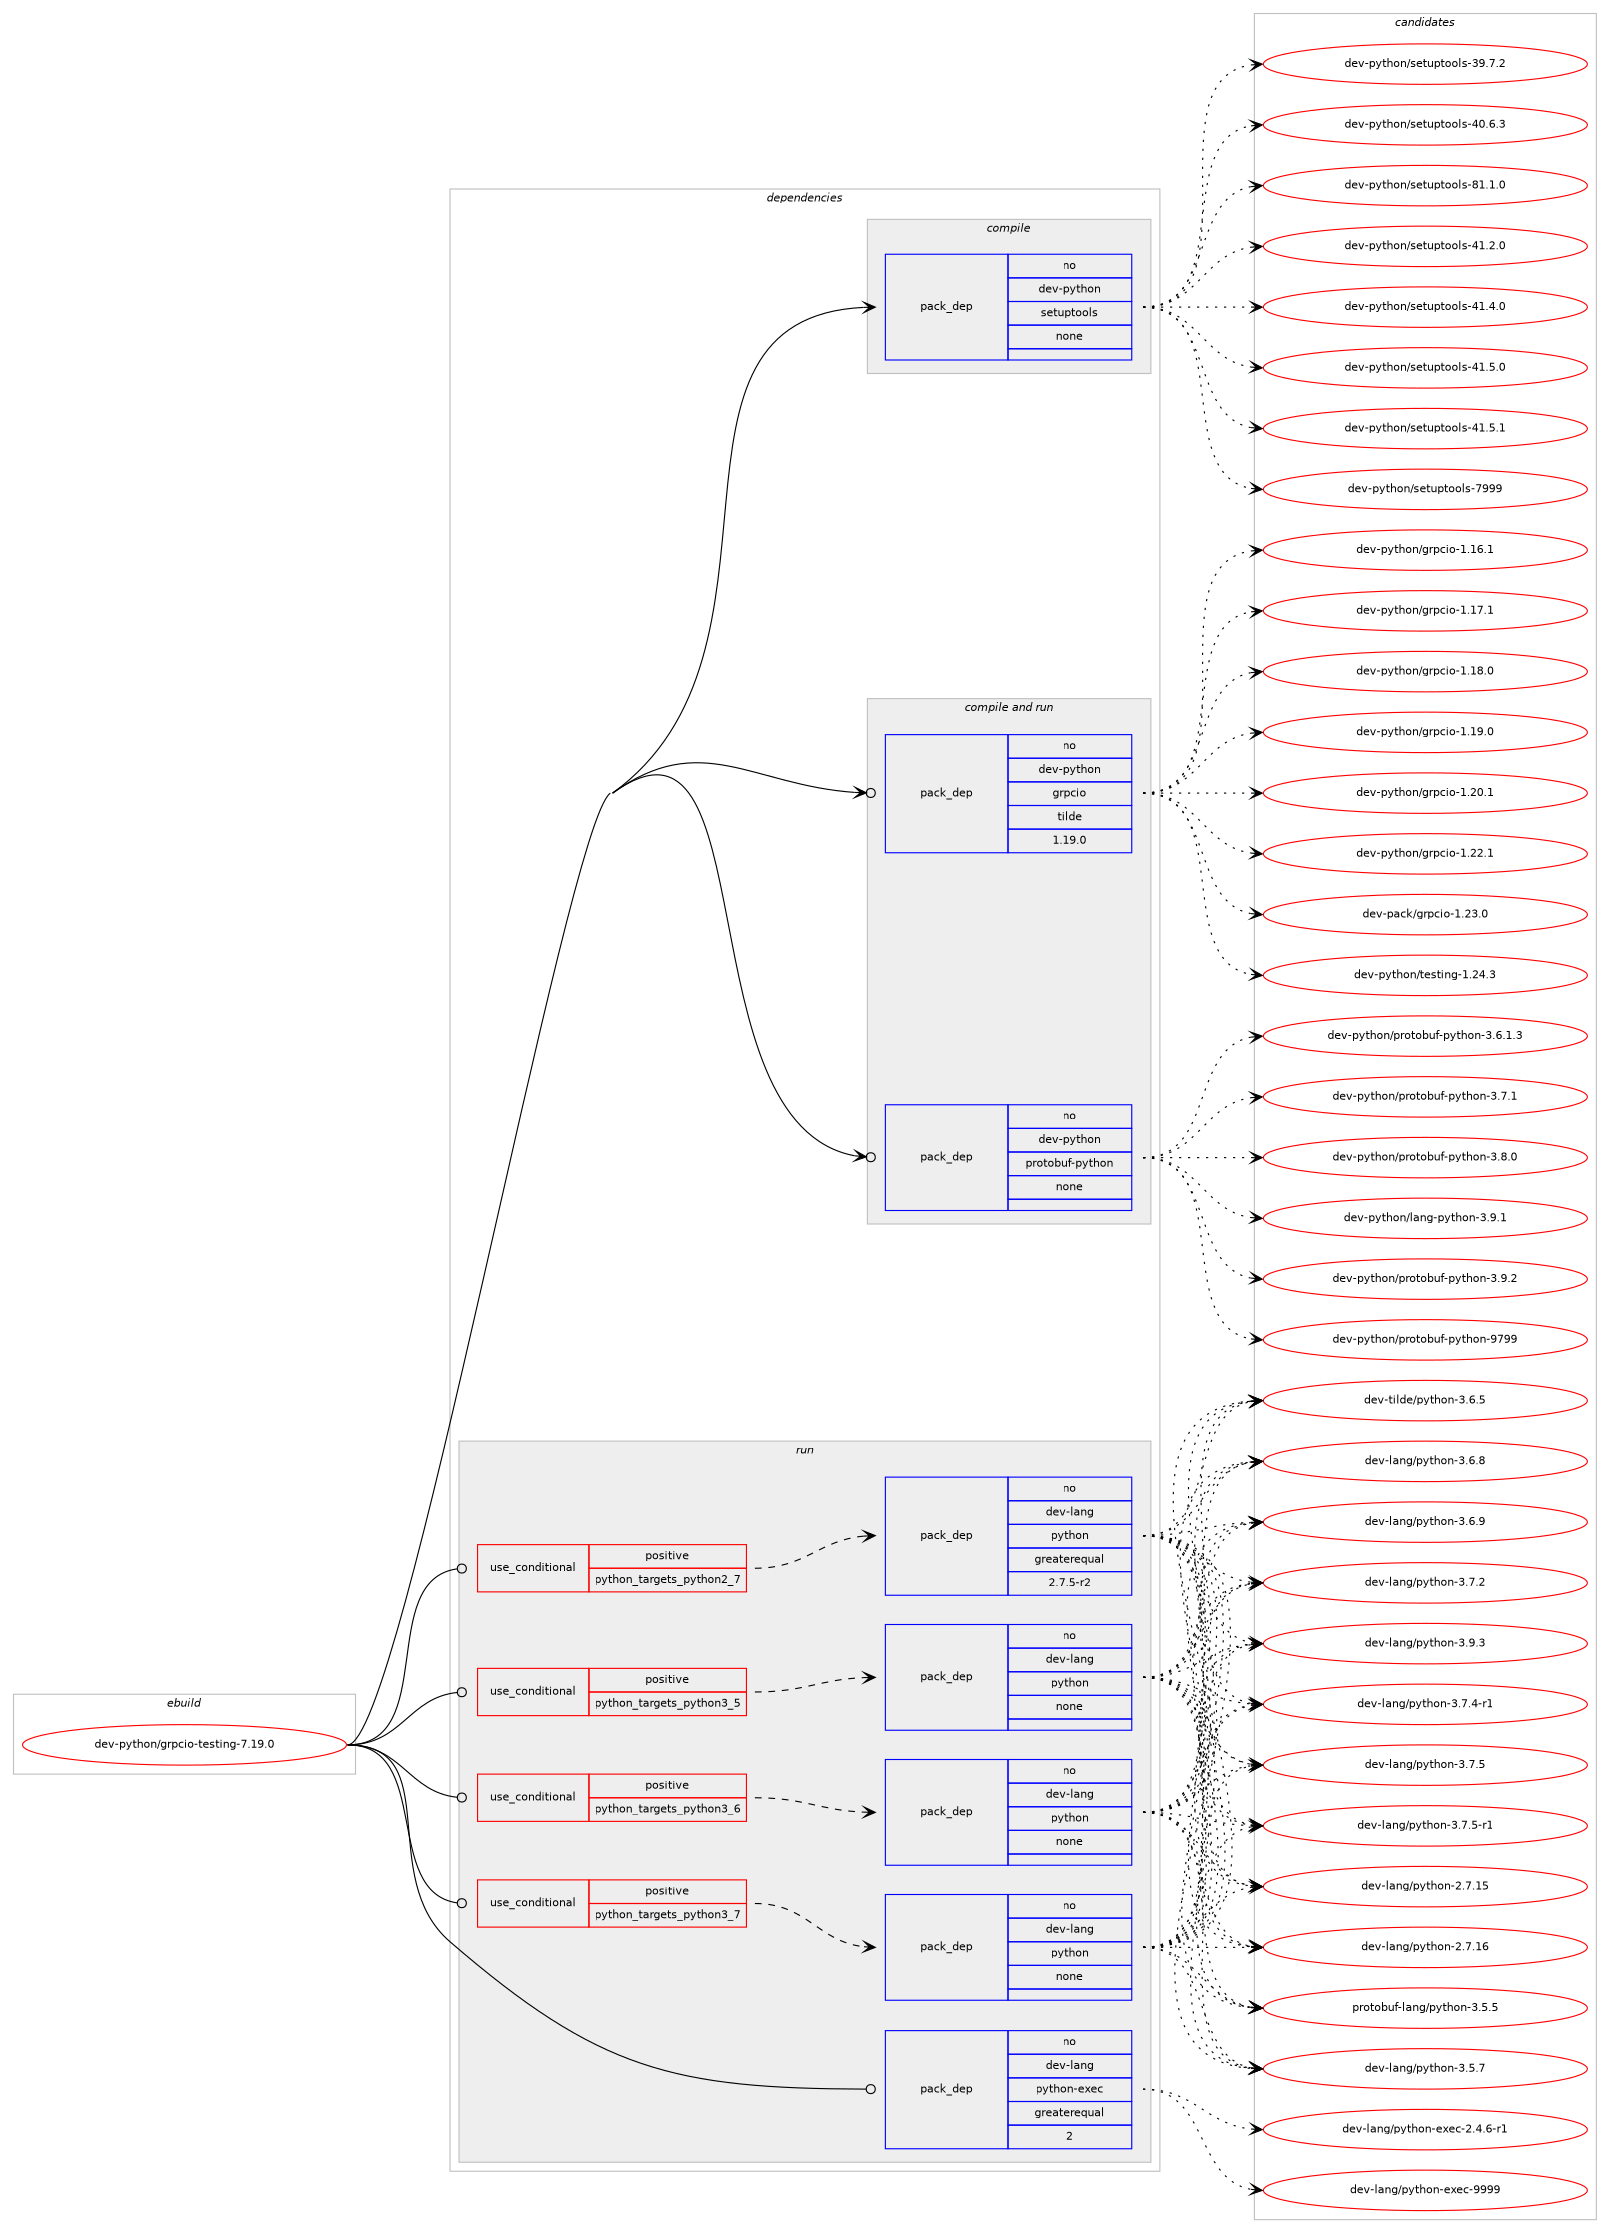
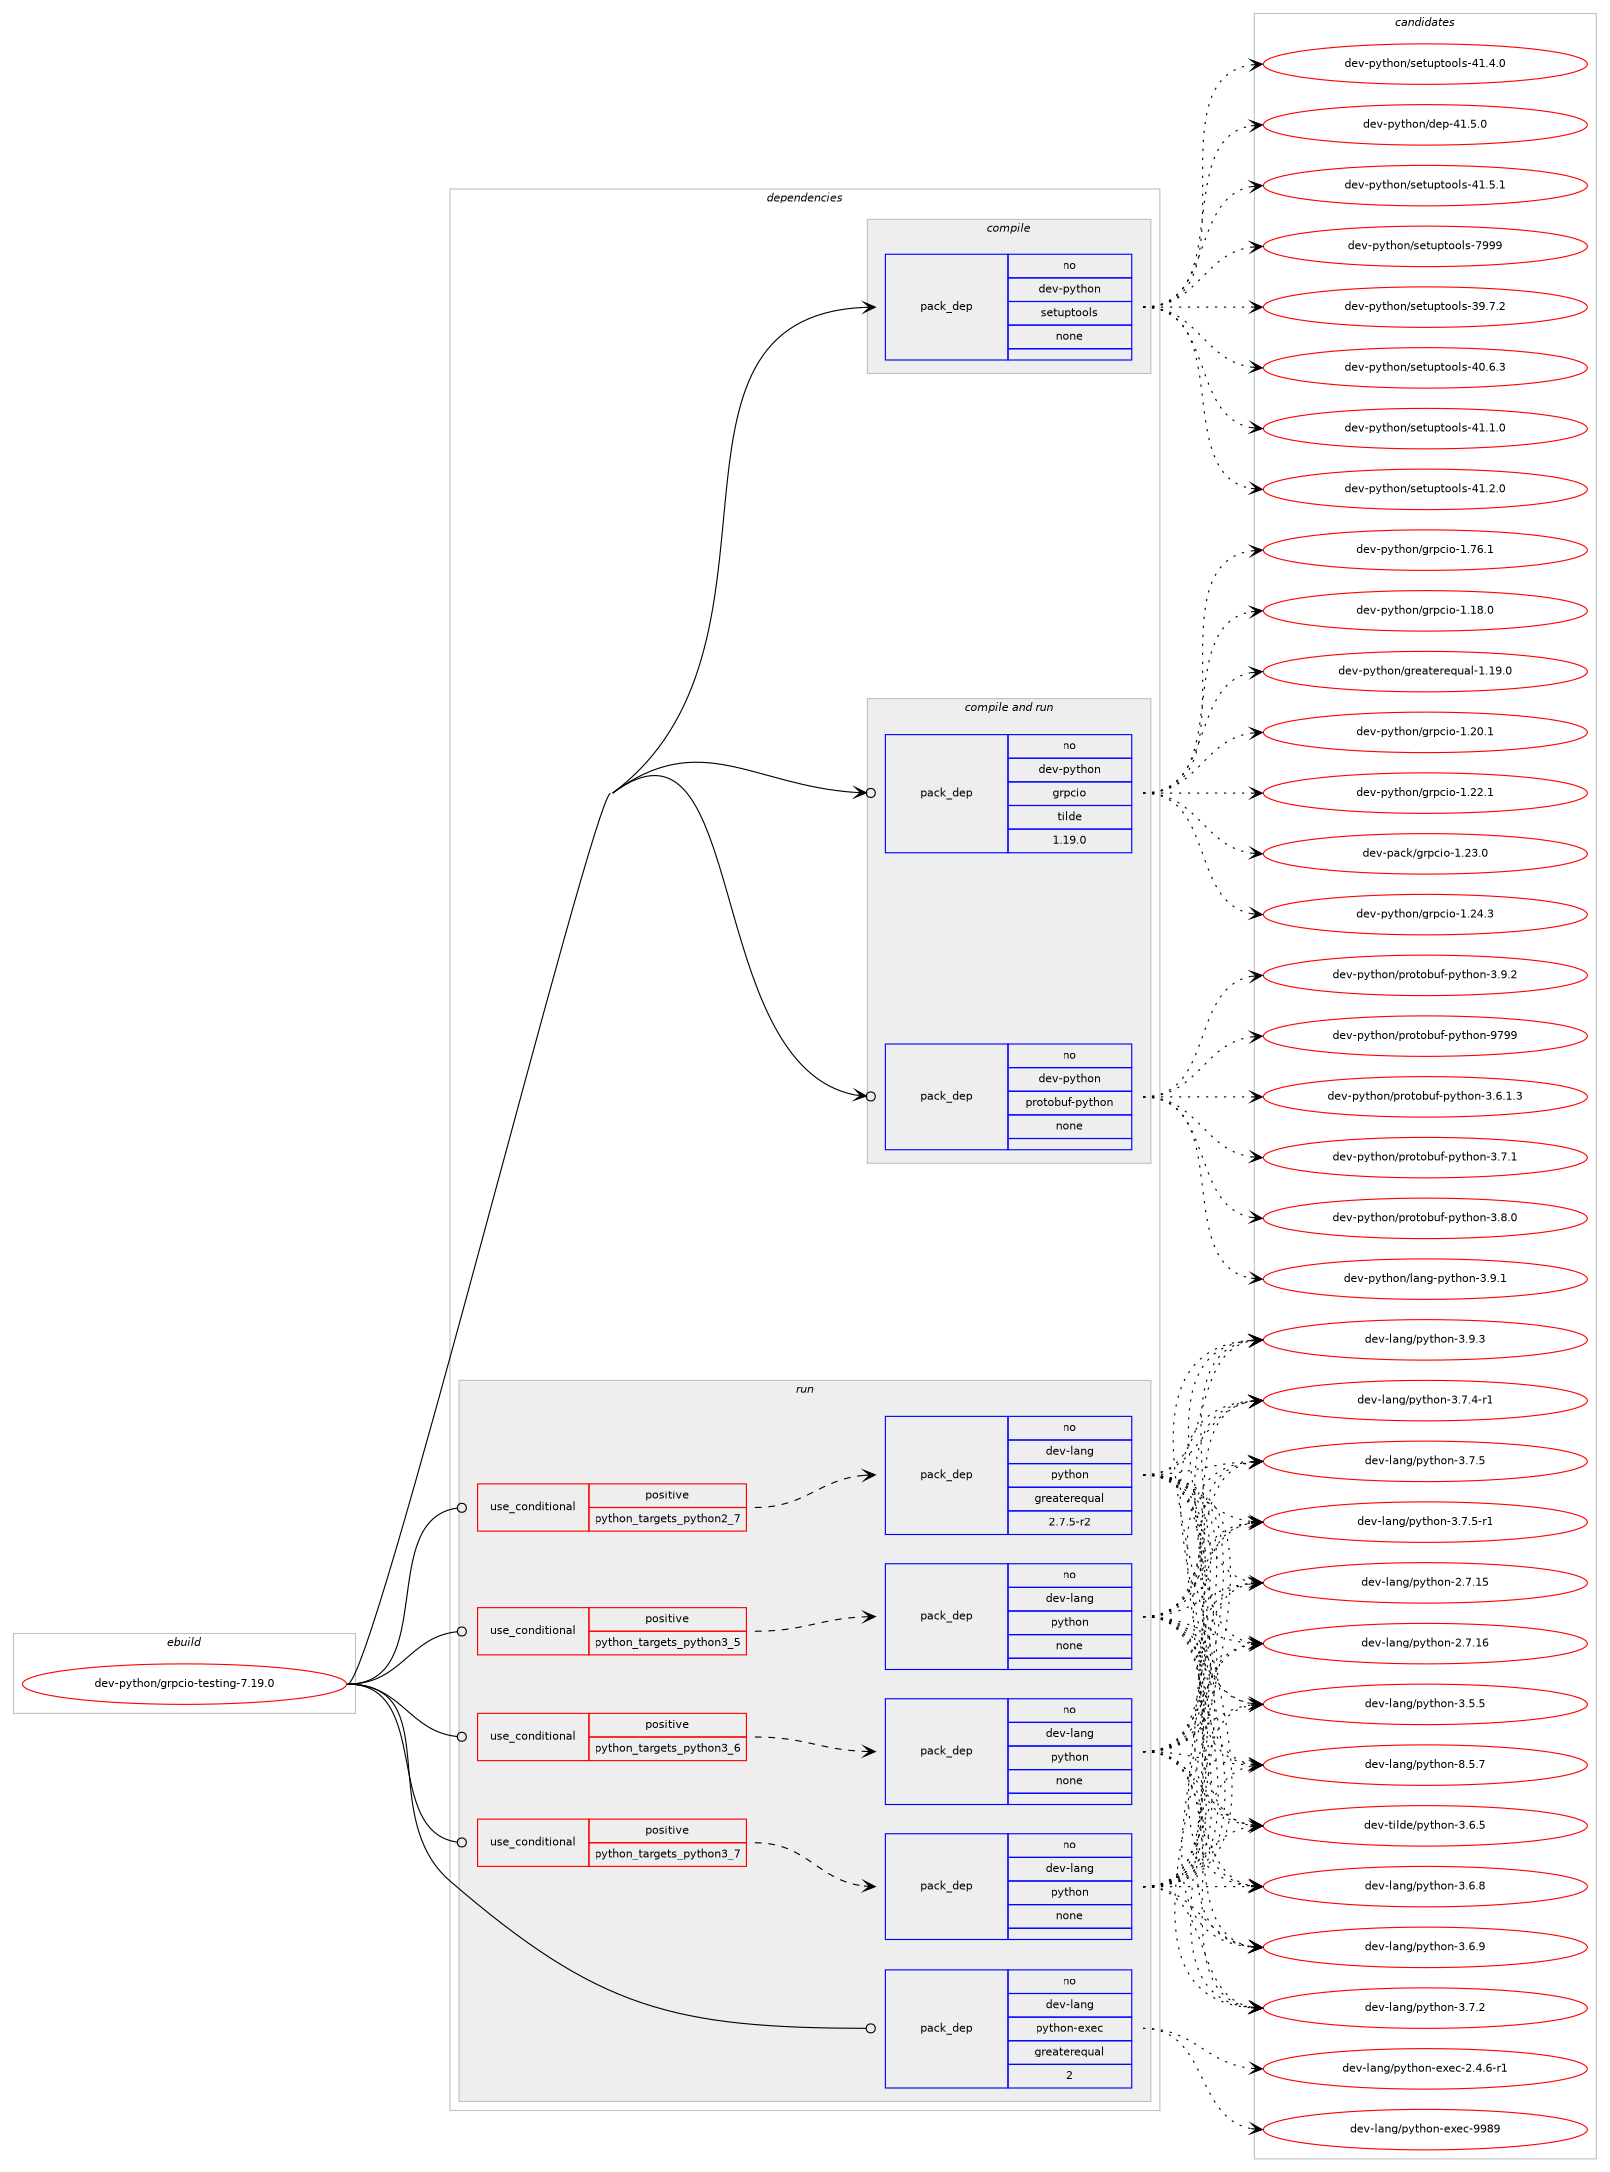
node "dev-python/setuptools-81.1.0": label "dev-python/setuptools-81.1.0" -> "dev-python/setuptools-41.1.0"
node "dev-python/setuptools-41.5.0": label "dev-python/setuptools-41.5.0" -> "dev-python/dep-41.5.0"
node "dev-python/grpcio-1.16.1": label "dev-python/grpcio-1.16.1" -> "dev-python/grpcio-1.76.1"
node "dev-python/grpcio-1.17.1": removed
node "dev-python/grpcio-1.19.0": label "dev-python/grpcio-1.19.0" -> "dev-python/greaterequal-1.19.0"
node "dev-python/testing-1.24.3": label "dev-python/testing-1.24.3" -> "dev-python/grpcio-1.24.3"
node "protobuf-lang/python-3.5.5": label "protobuf-lang/python-3.5.5" -> "dev-lang/python-3.5.5"
node "dev-lang/python-3.5.7": label "dev-lang/python-3.5.7" -> "dev-lang/python-8.5.7"
node "dev-lang/python-exec-9999": label "dev-lang/python-exec-9999" -> "dev-lang/python-exec-9989"
